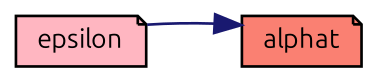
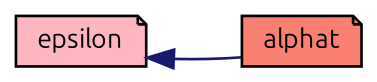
edge "epsilon" -> "alphat": reversed
